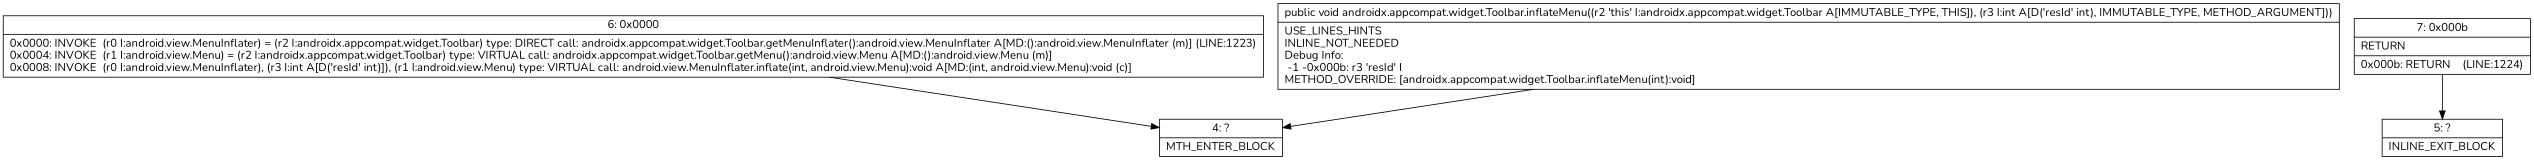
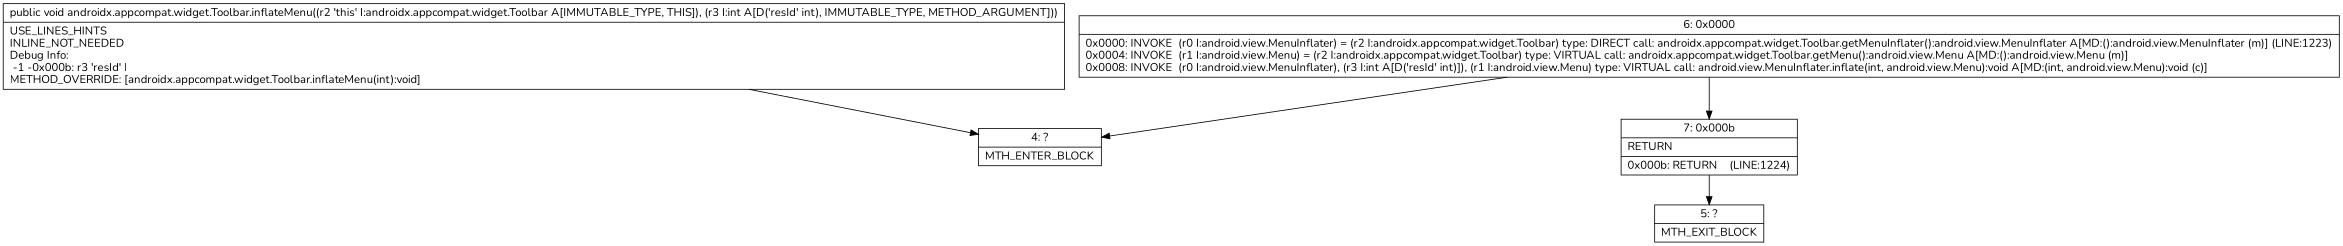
edge "6: 0x0000" -> "7: 0x000b": added
node "5: ?": text "INLINE_EXIT_BLOCK" -> "MTH_EXIT_BLOCK"
